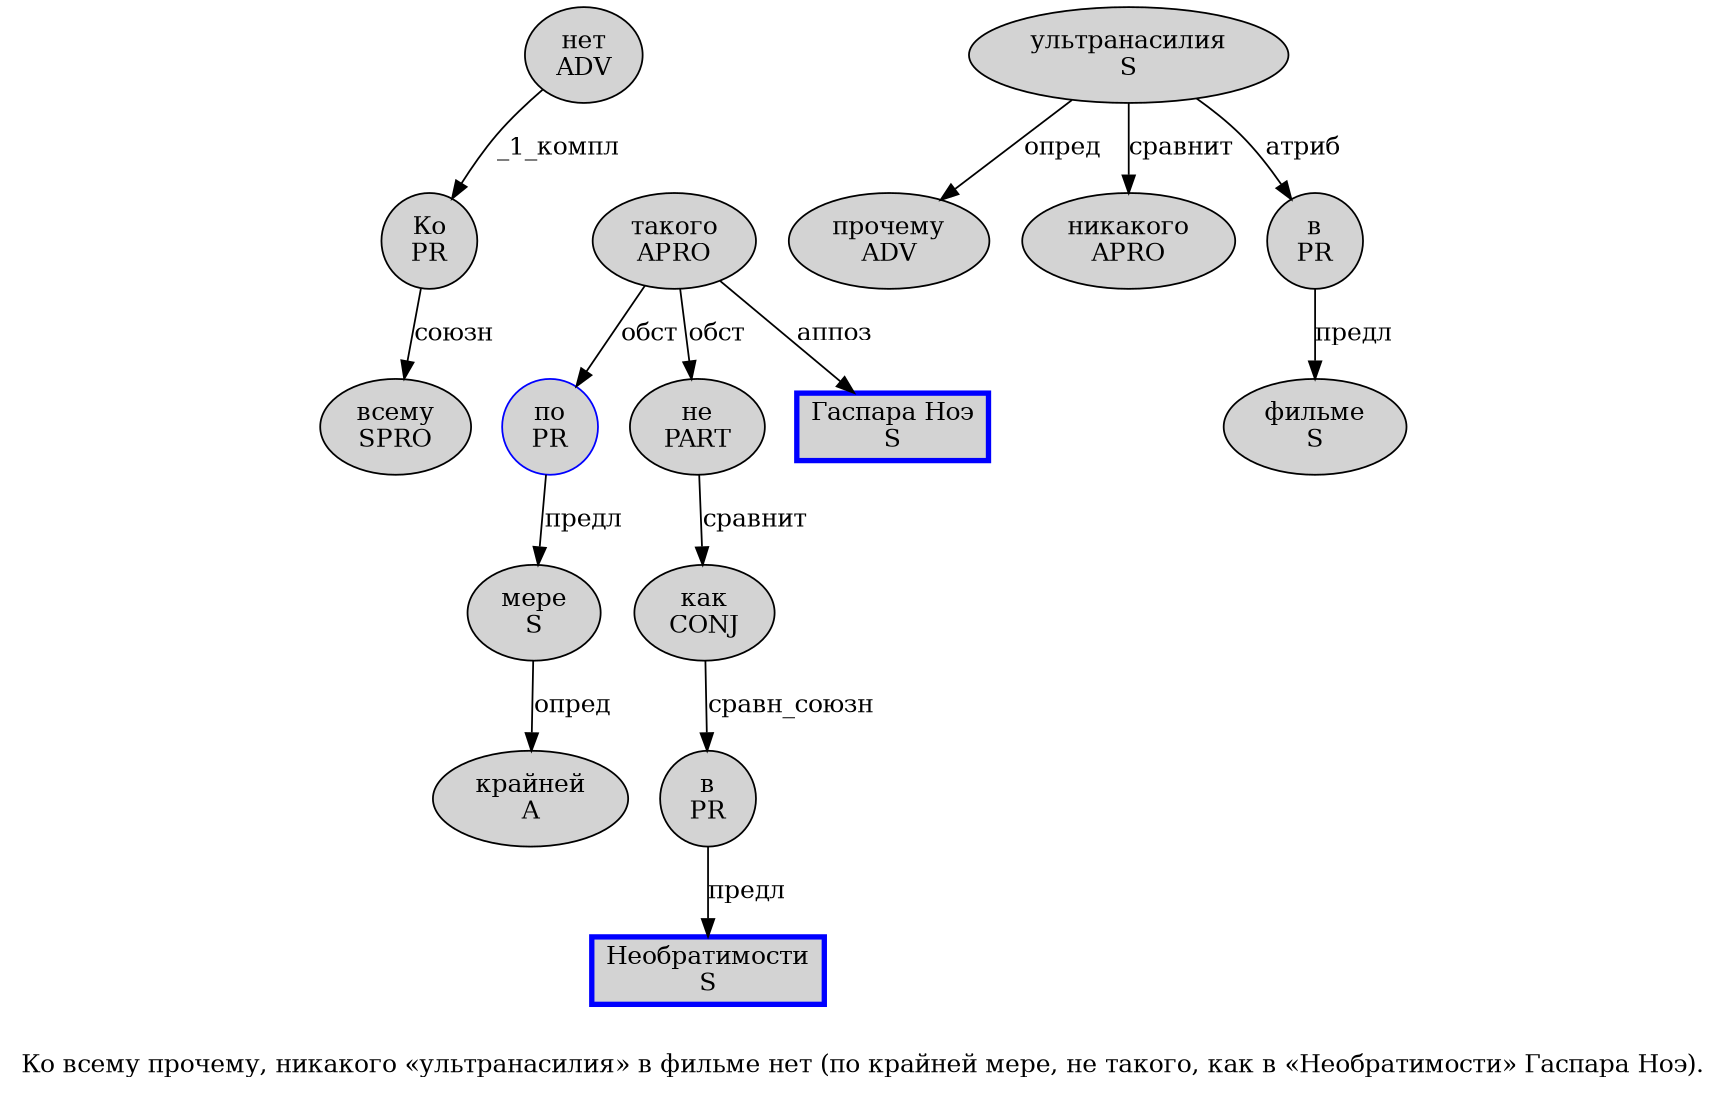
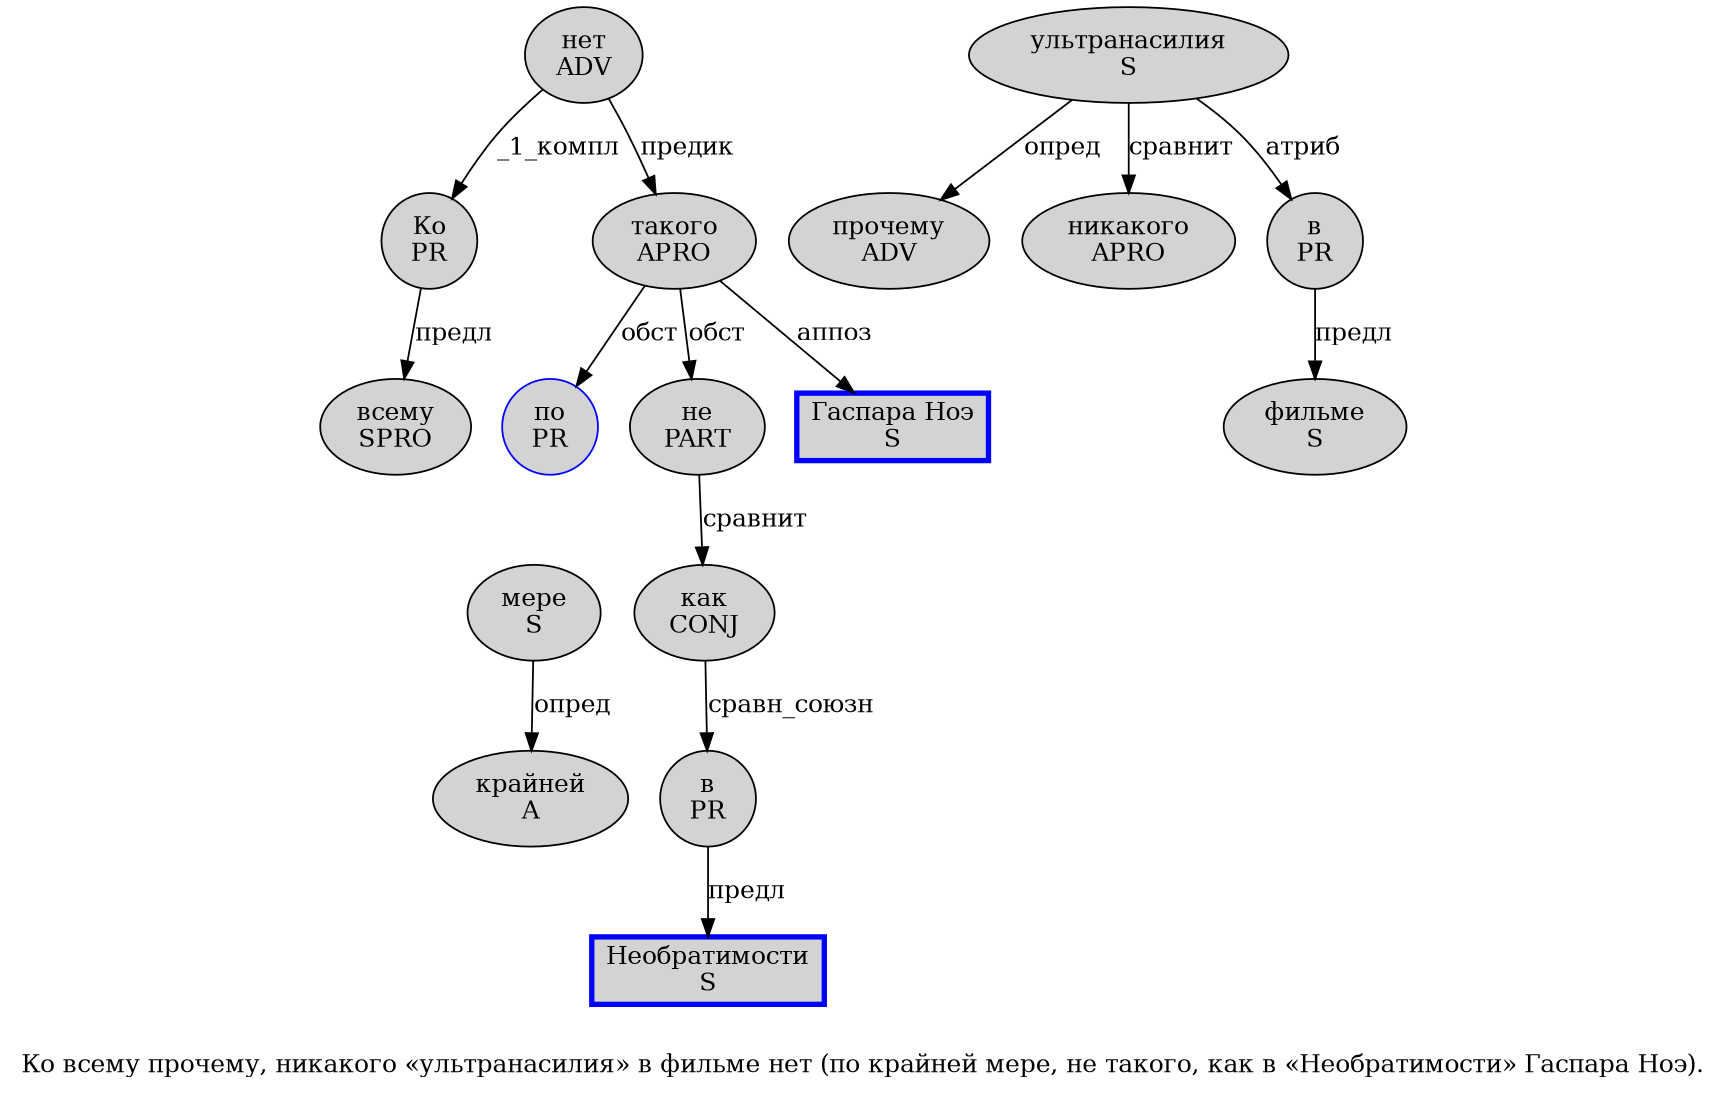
edge "нет ADV" -> "такого APRO": added, label "предик"
edge "Ко PR" -> "всему SPRO": label "союзн" -> "предл"
edge "по PR" -> "мере S": removed, label "предл"
